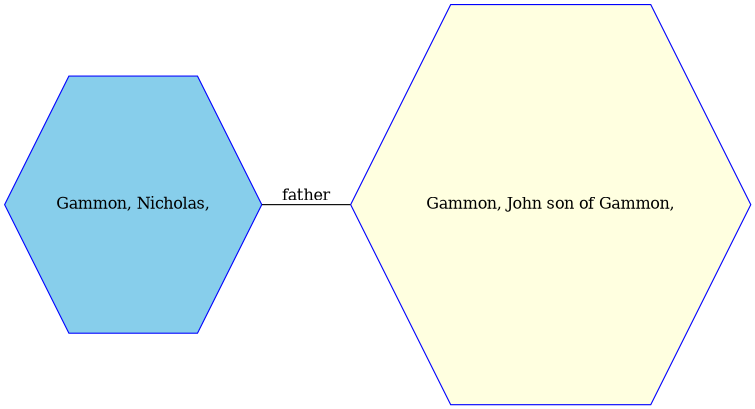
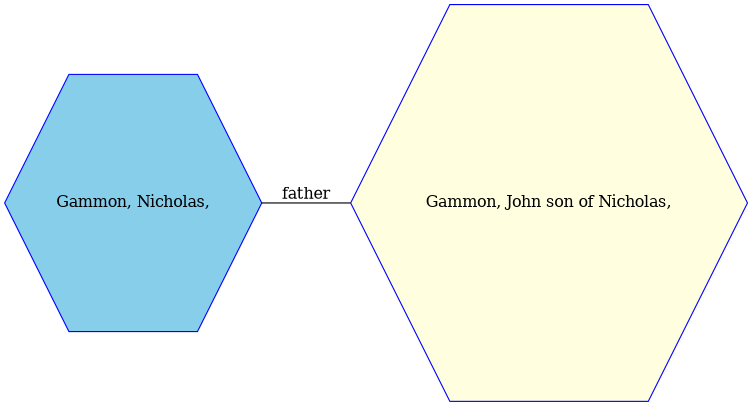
node "Gammon, John son of Gammon,": label "Gammon, John son of Gammon," -> "Gammon, John son of Nicholas,"
